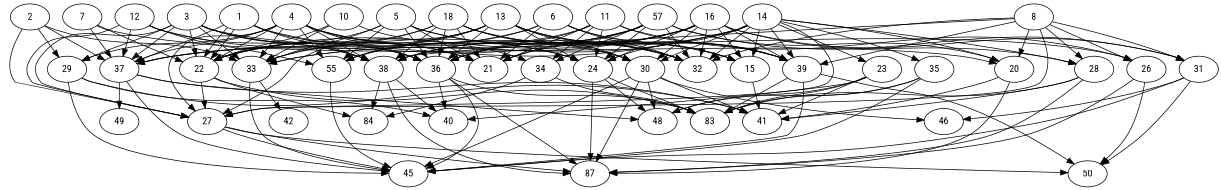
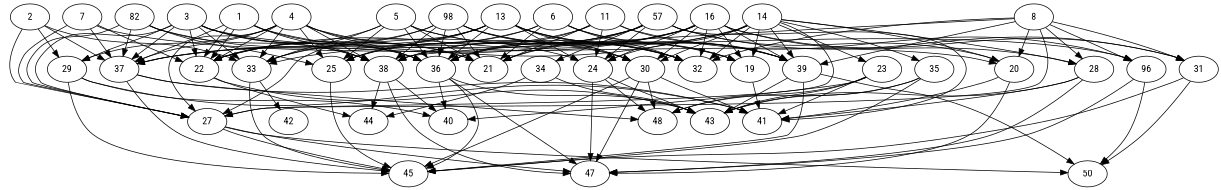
node "12": label "12" -> "82"
node "10": removed
node "18": label "18" -> "98"
edge "57" -> "32": now "57" -> "41"
edge "11" -> "34": removed
edge "4" -> "34": removed
edge "14" -> "33": removed
node "55": label "55" -> "25"
node "15": label "15" -> "19"
node "26": label "26" -> "96"
edge "22" -> "27": now "7" -> "27"
node "49": removed
node "84": label "84" -> "44"
node "83": label "83" -> "43"
node "46": removed
node "87": label "87" -> "47"
